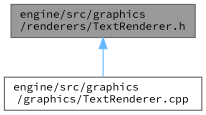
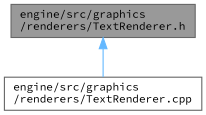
node "engine/src/graphics /graphics/TextRenderer.cpp": label "engine/src/graphics /graphics/TextRenderer.cpp" -> "engine/src/graphics /renderers/TextRenderer.cpp"
